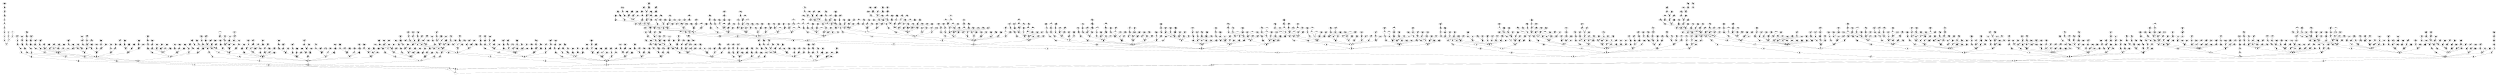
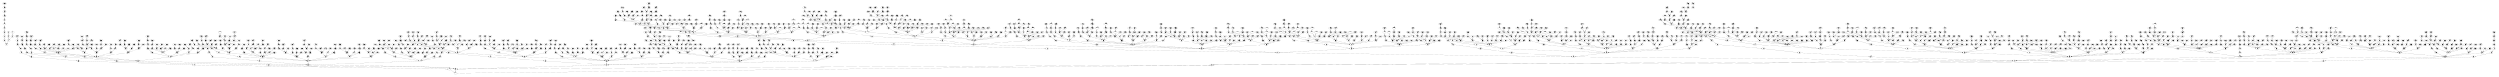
node "1114": removed
